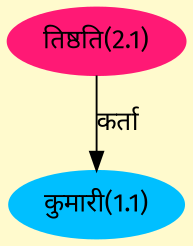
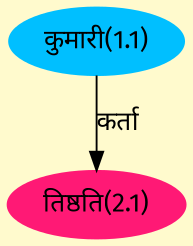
edge "तिष्ठति(2.1)" -> "कुमारी(1.1)": reversed
